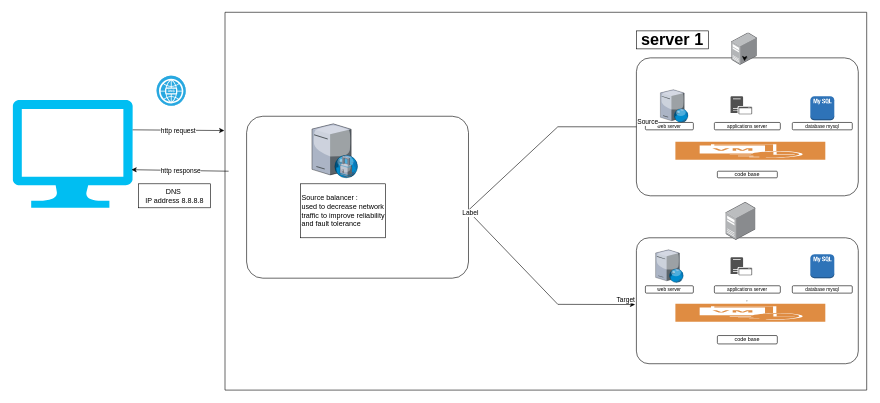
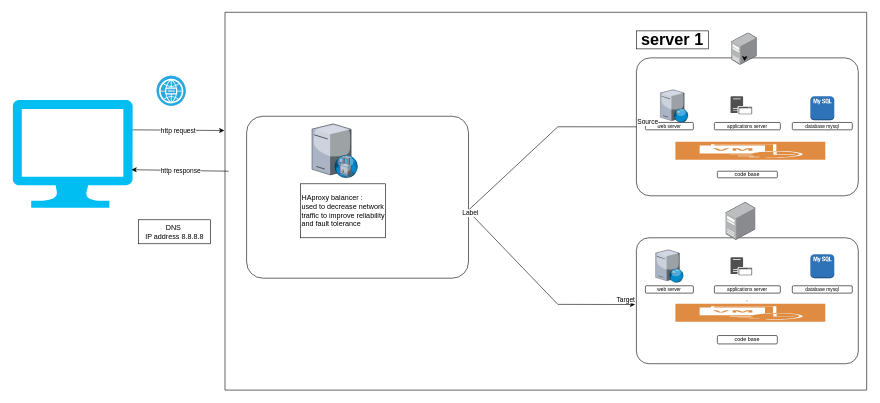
node "DNS IP address 8.8.8.8": moved (174, 196) -> (174, 232)
node "Source balancer : used to decrease network traffic to improve reliability and fault tolerance": label "Source balancer : used to decrease network traffic to improve reliability and fault tolerance" -> "HAproxy balancer : used to decrease network traffic to improve reliability and fault tolerance"
